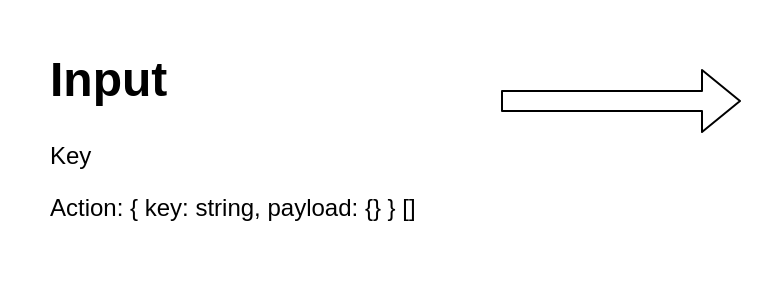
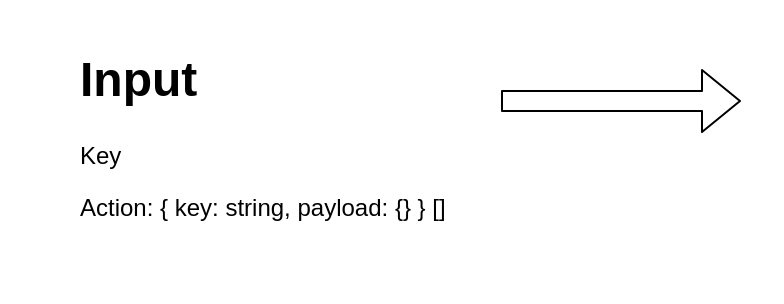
node "InputKey Action: { key: string, payload: {} } []": moved (251, 151) -> (281, 151)
